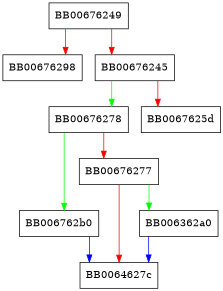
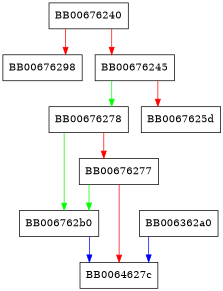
node "BB00676249": label "BB00676249" -> "BB00676240"
edge "BB00676277" -> "BB006362a0": now "BB00676277" -> "BB006762b0"
